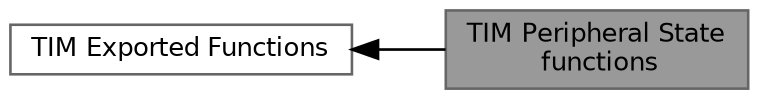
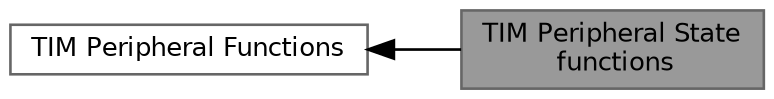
node "TIM Exported Functions": label "TIM Exported Functions" -> "TIM Peripheral Functions"
